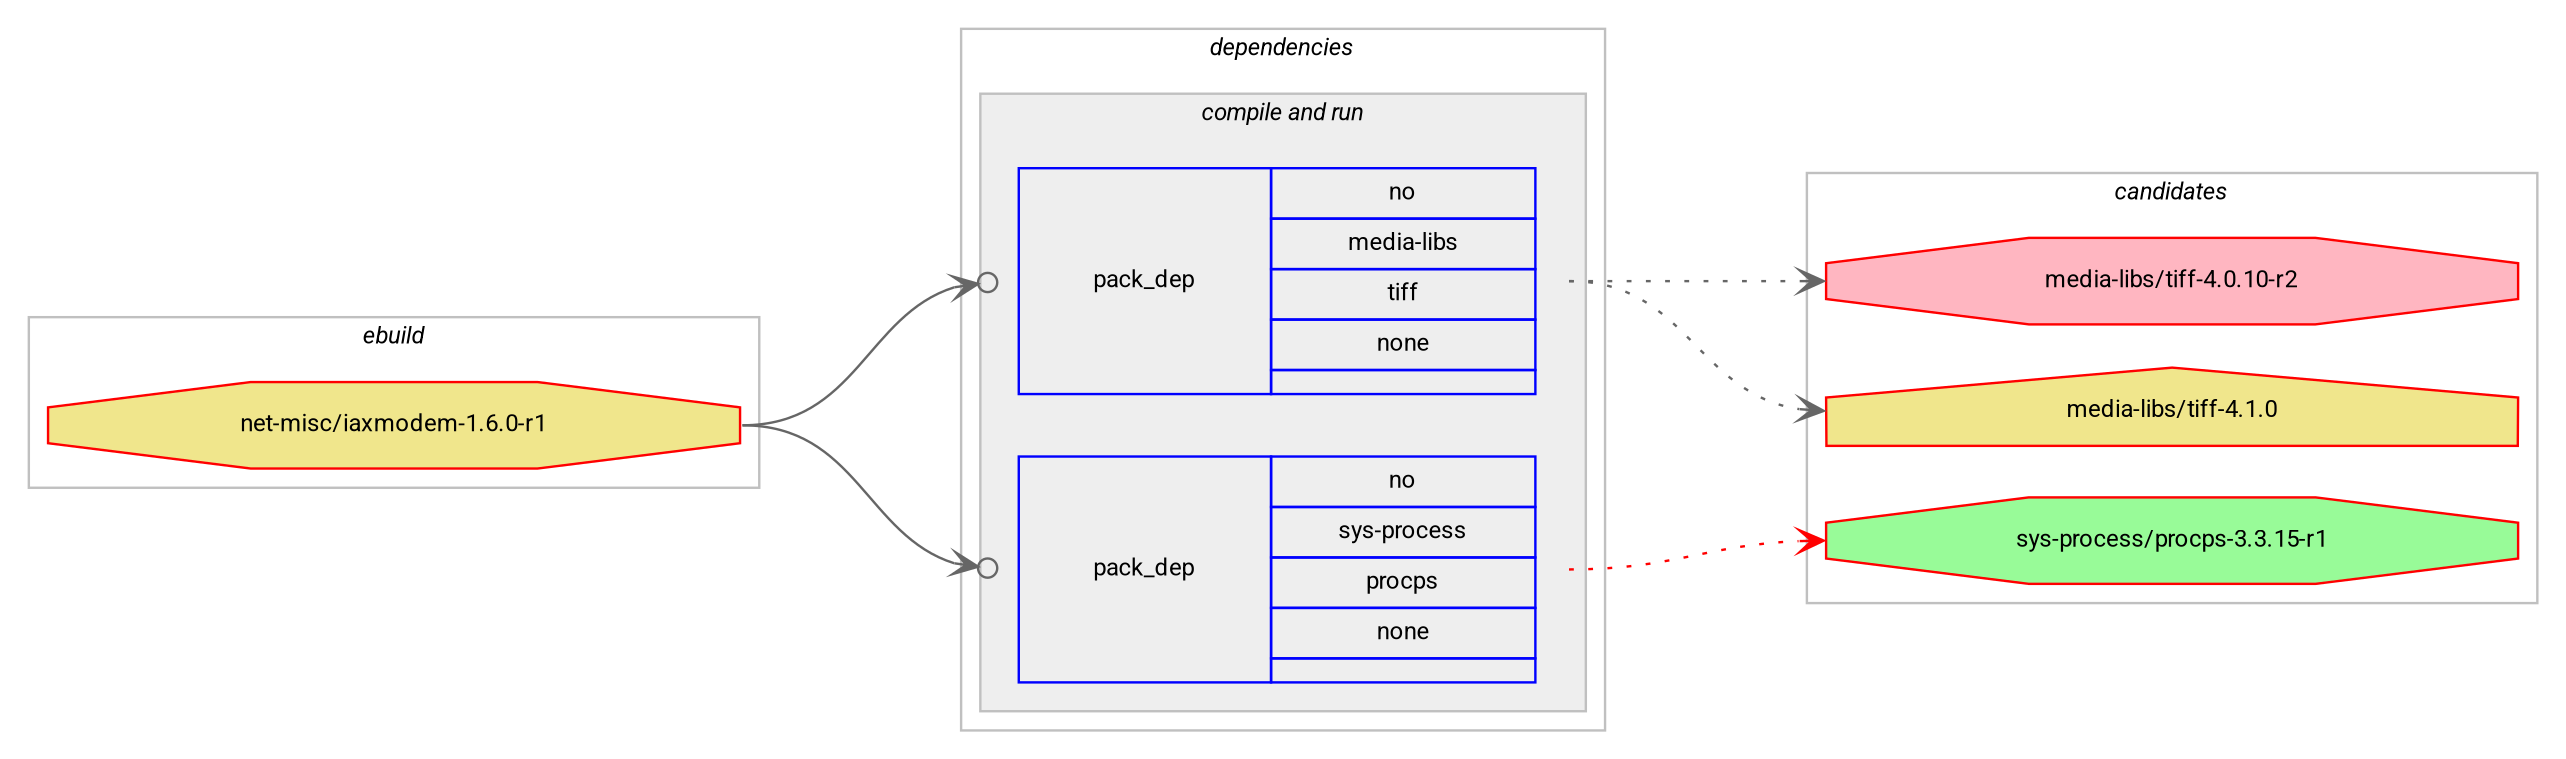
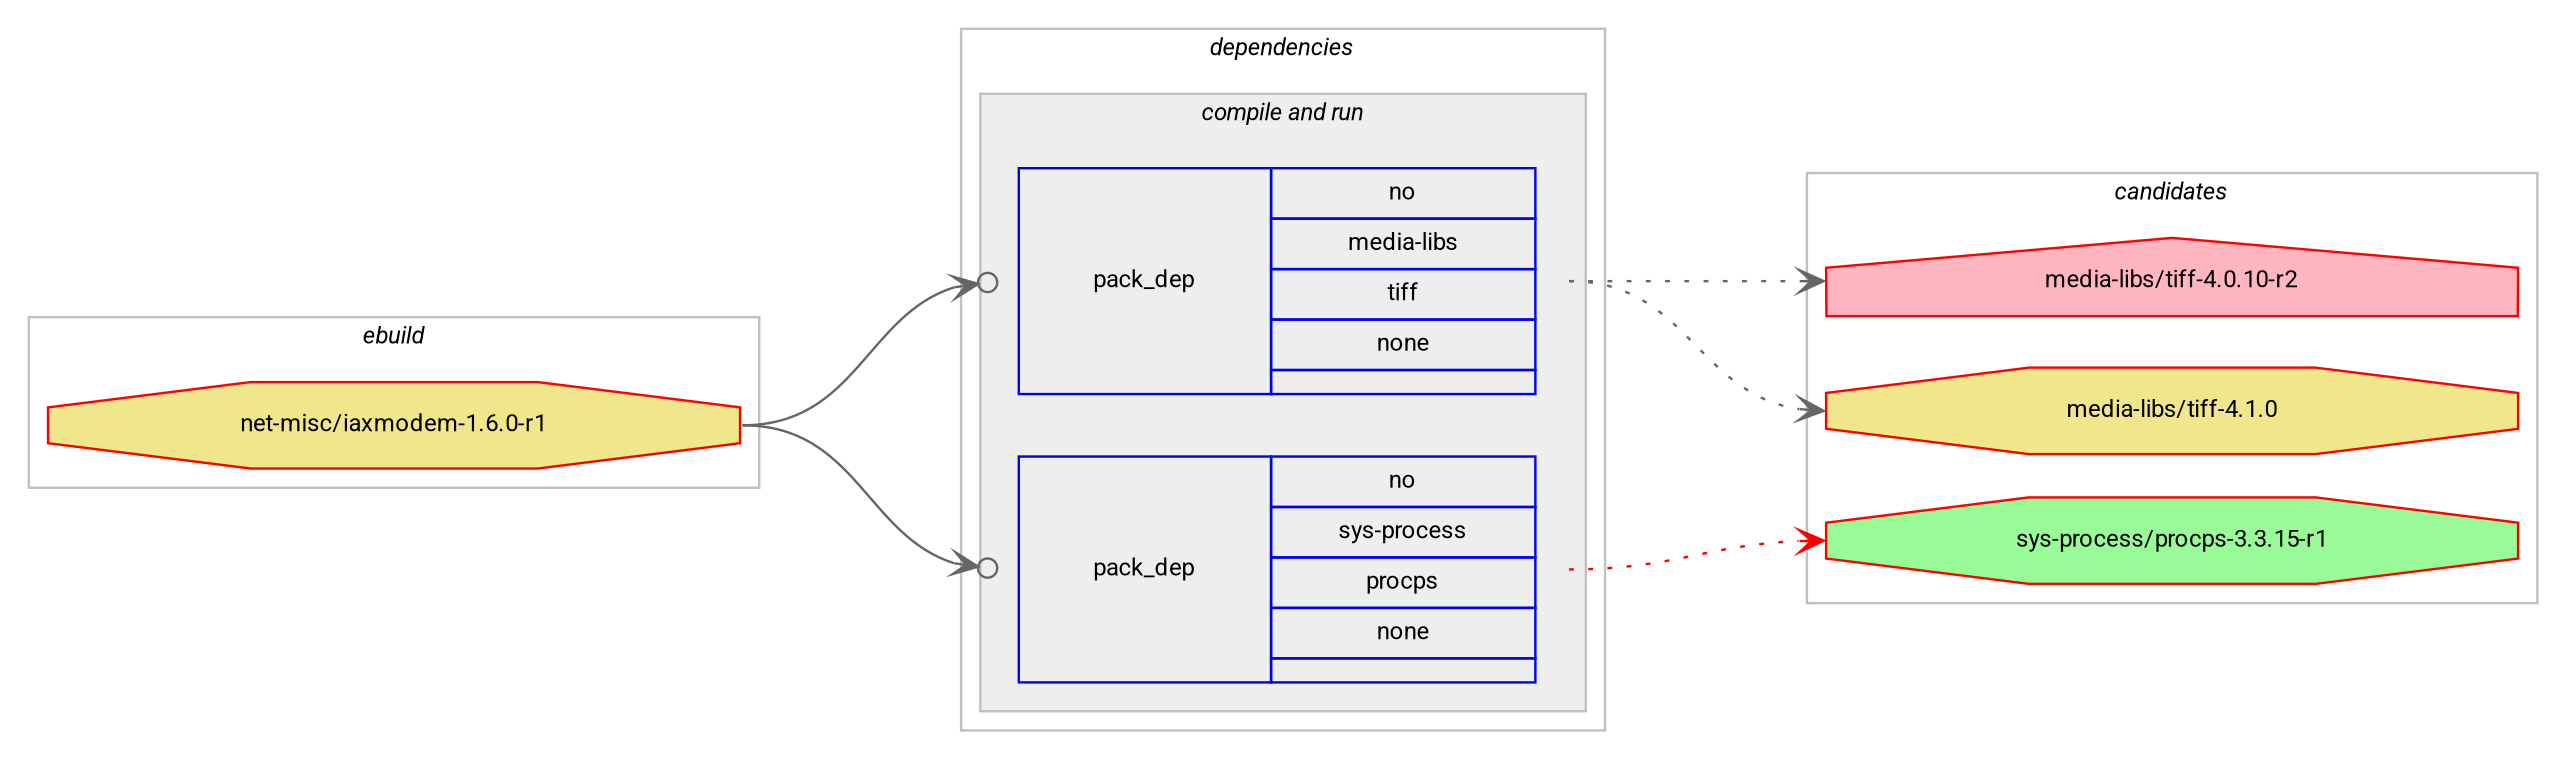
node "media-libs/tiff-4.0.10-r2": shape octagon -> house
node "media-libs/tiff-4.1.0": shape house -> octagon
